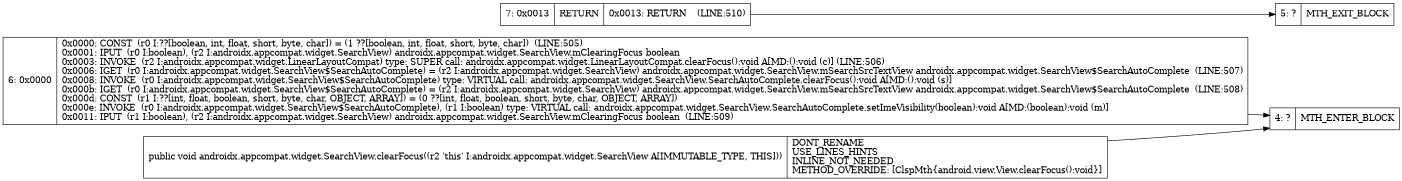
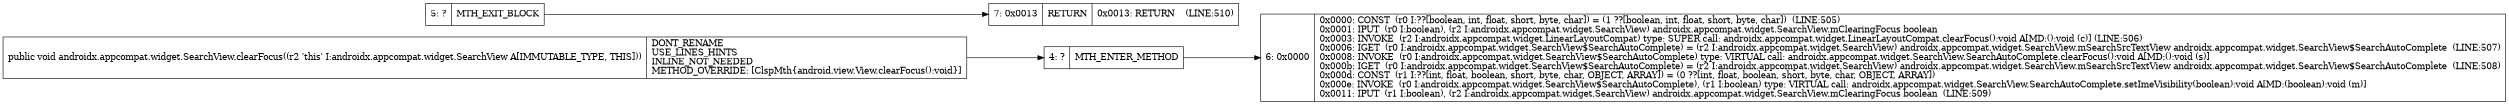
edge "7: 0x0013" -> "5: ?": reversed
edge "6: 0x0000" -> "4: ?": reversed
node "4: ?": text "MTH_ENTER_BLOCK" -> "MTH_ENTER_METHOD"
